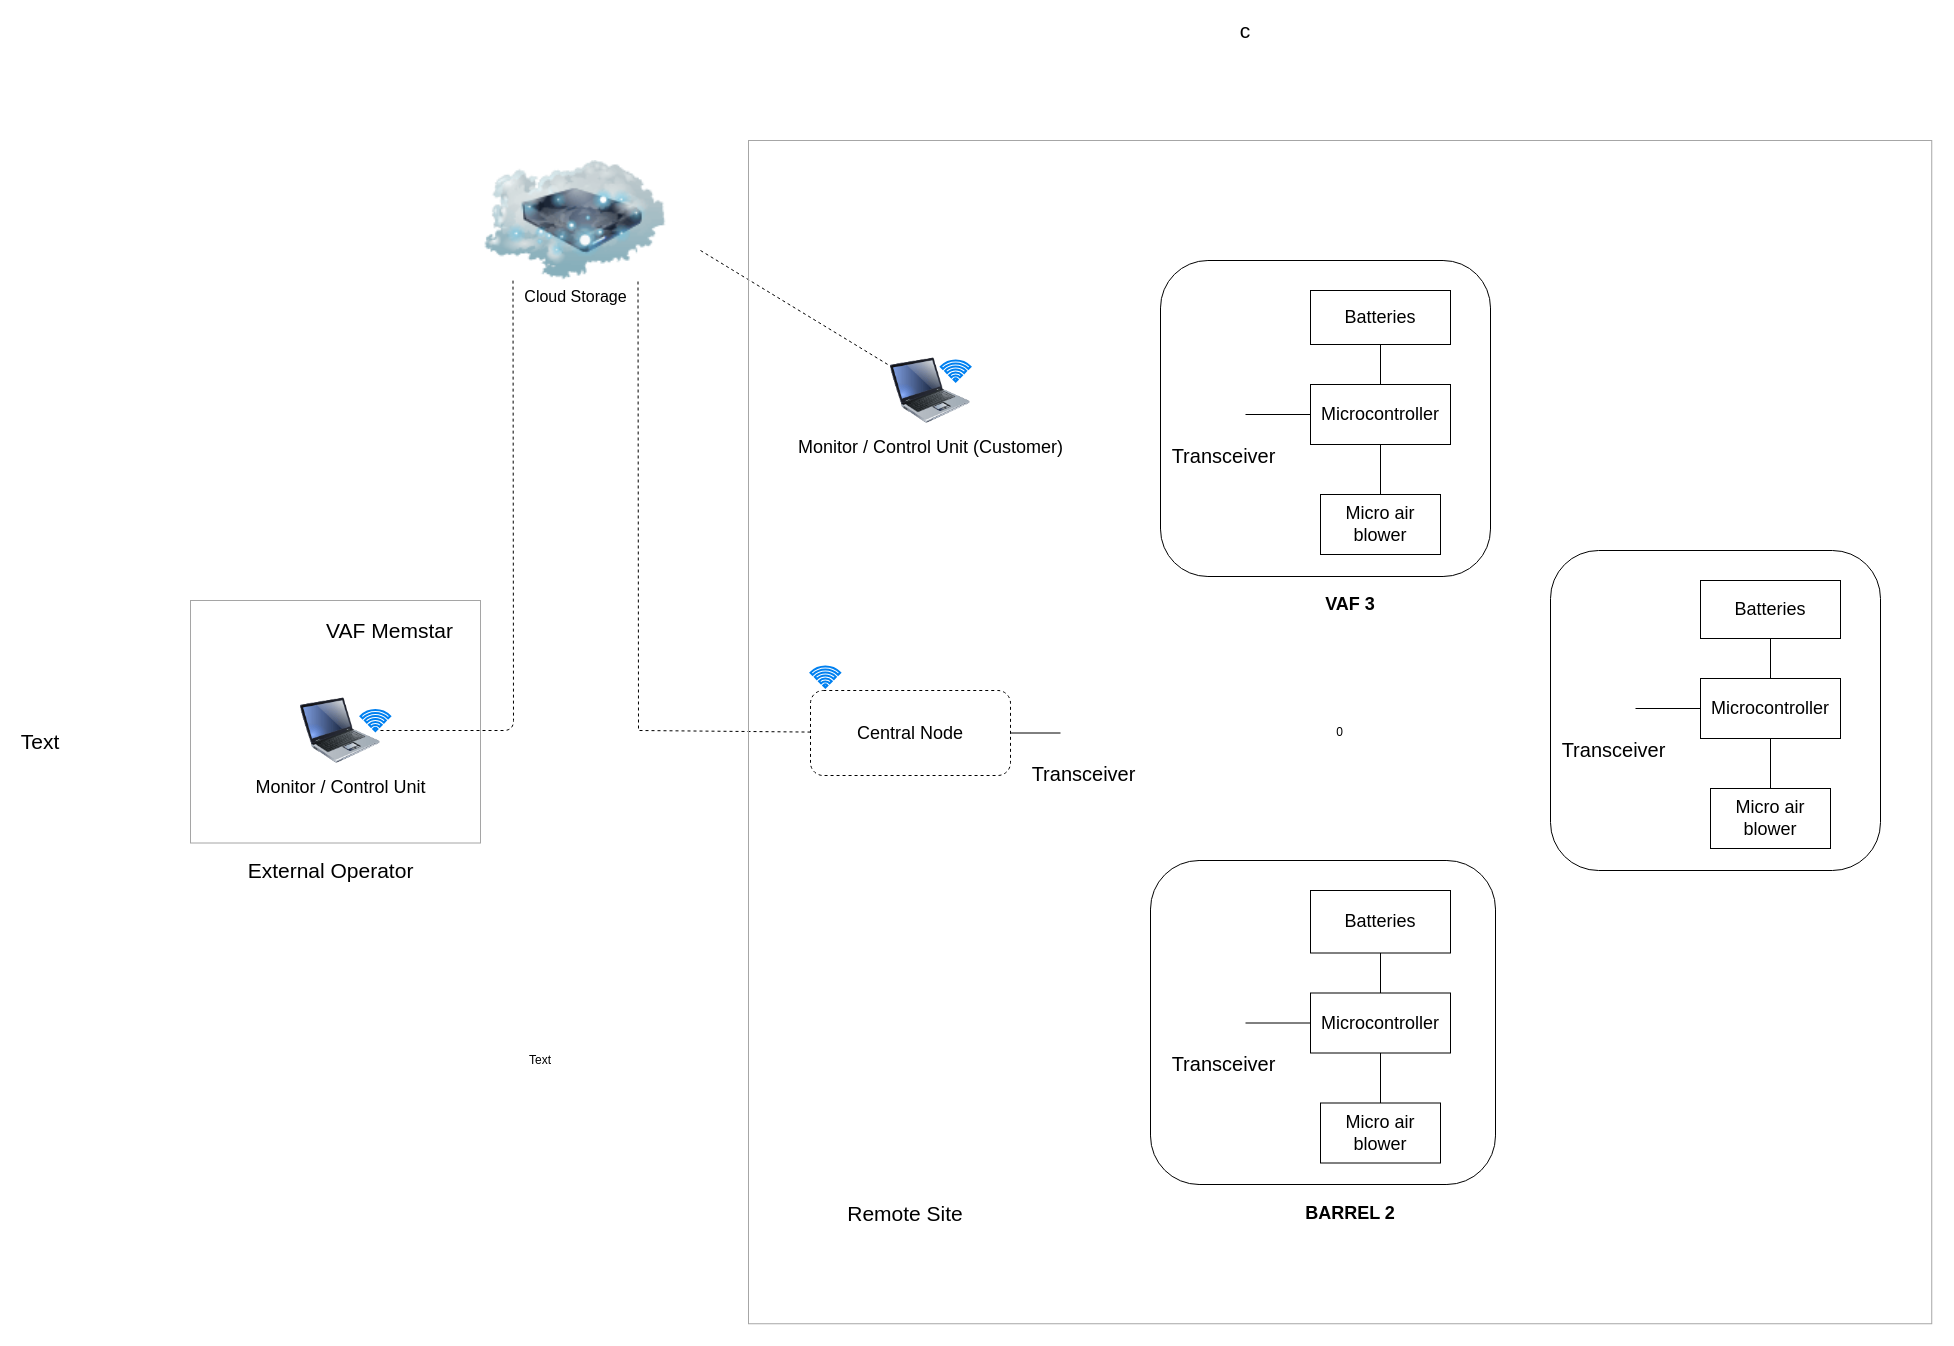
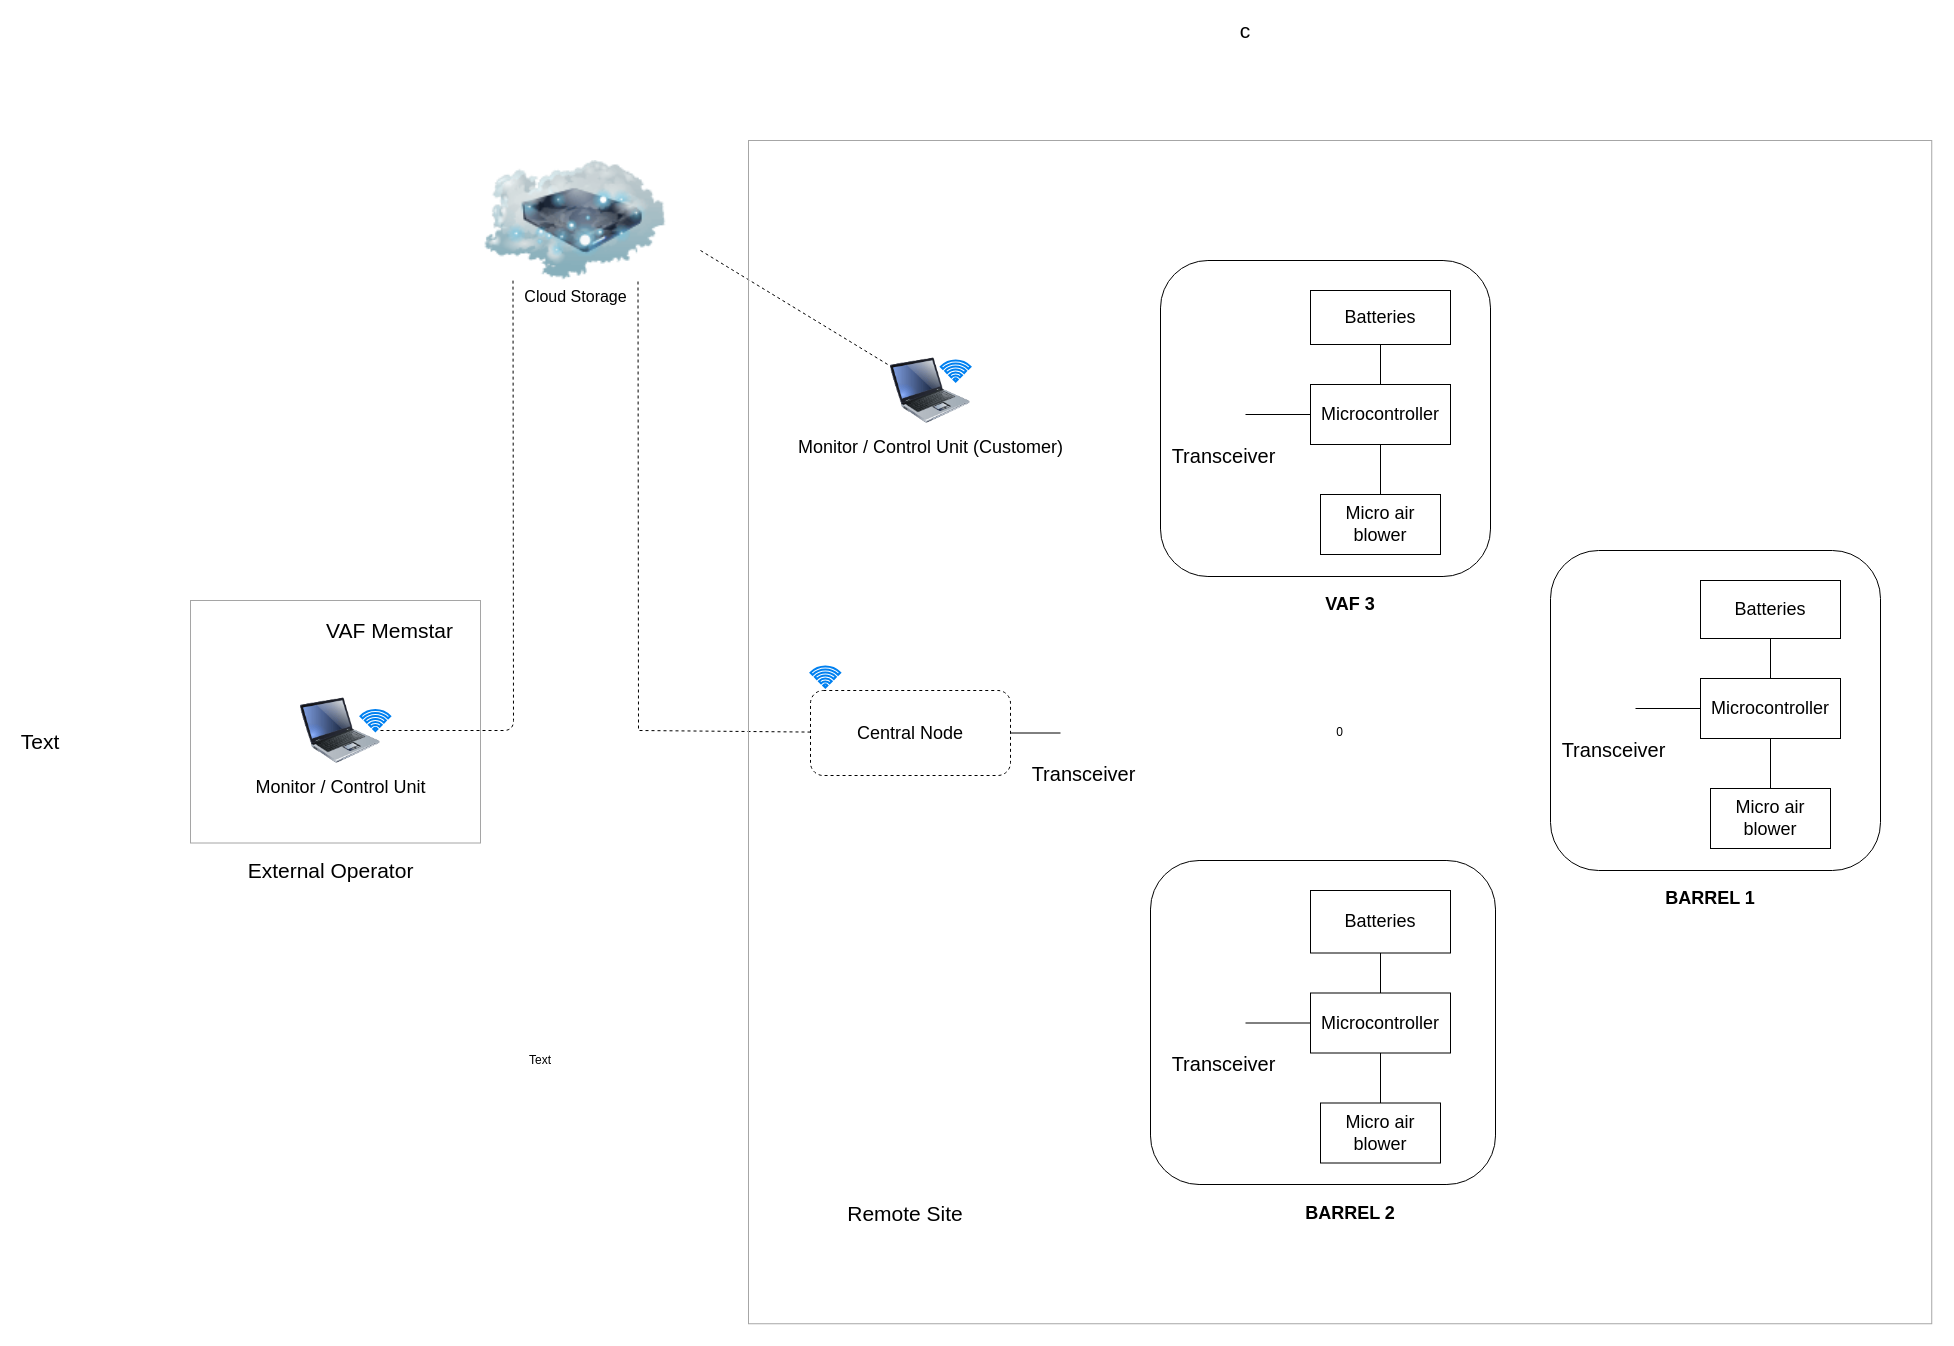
node "BARREL 1": added
